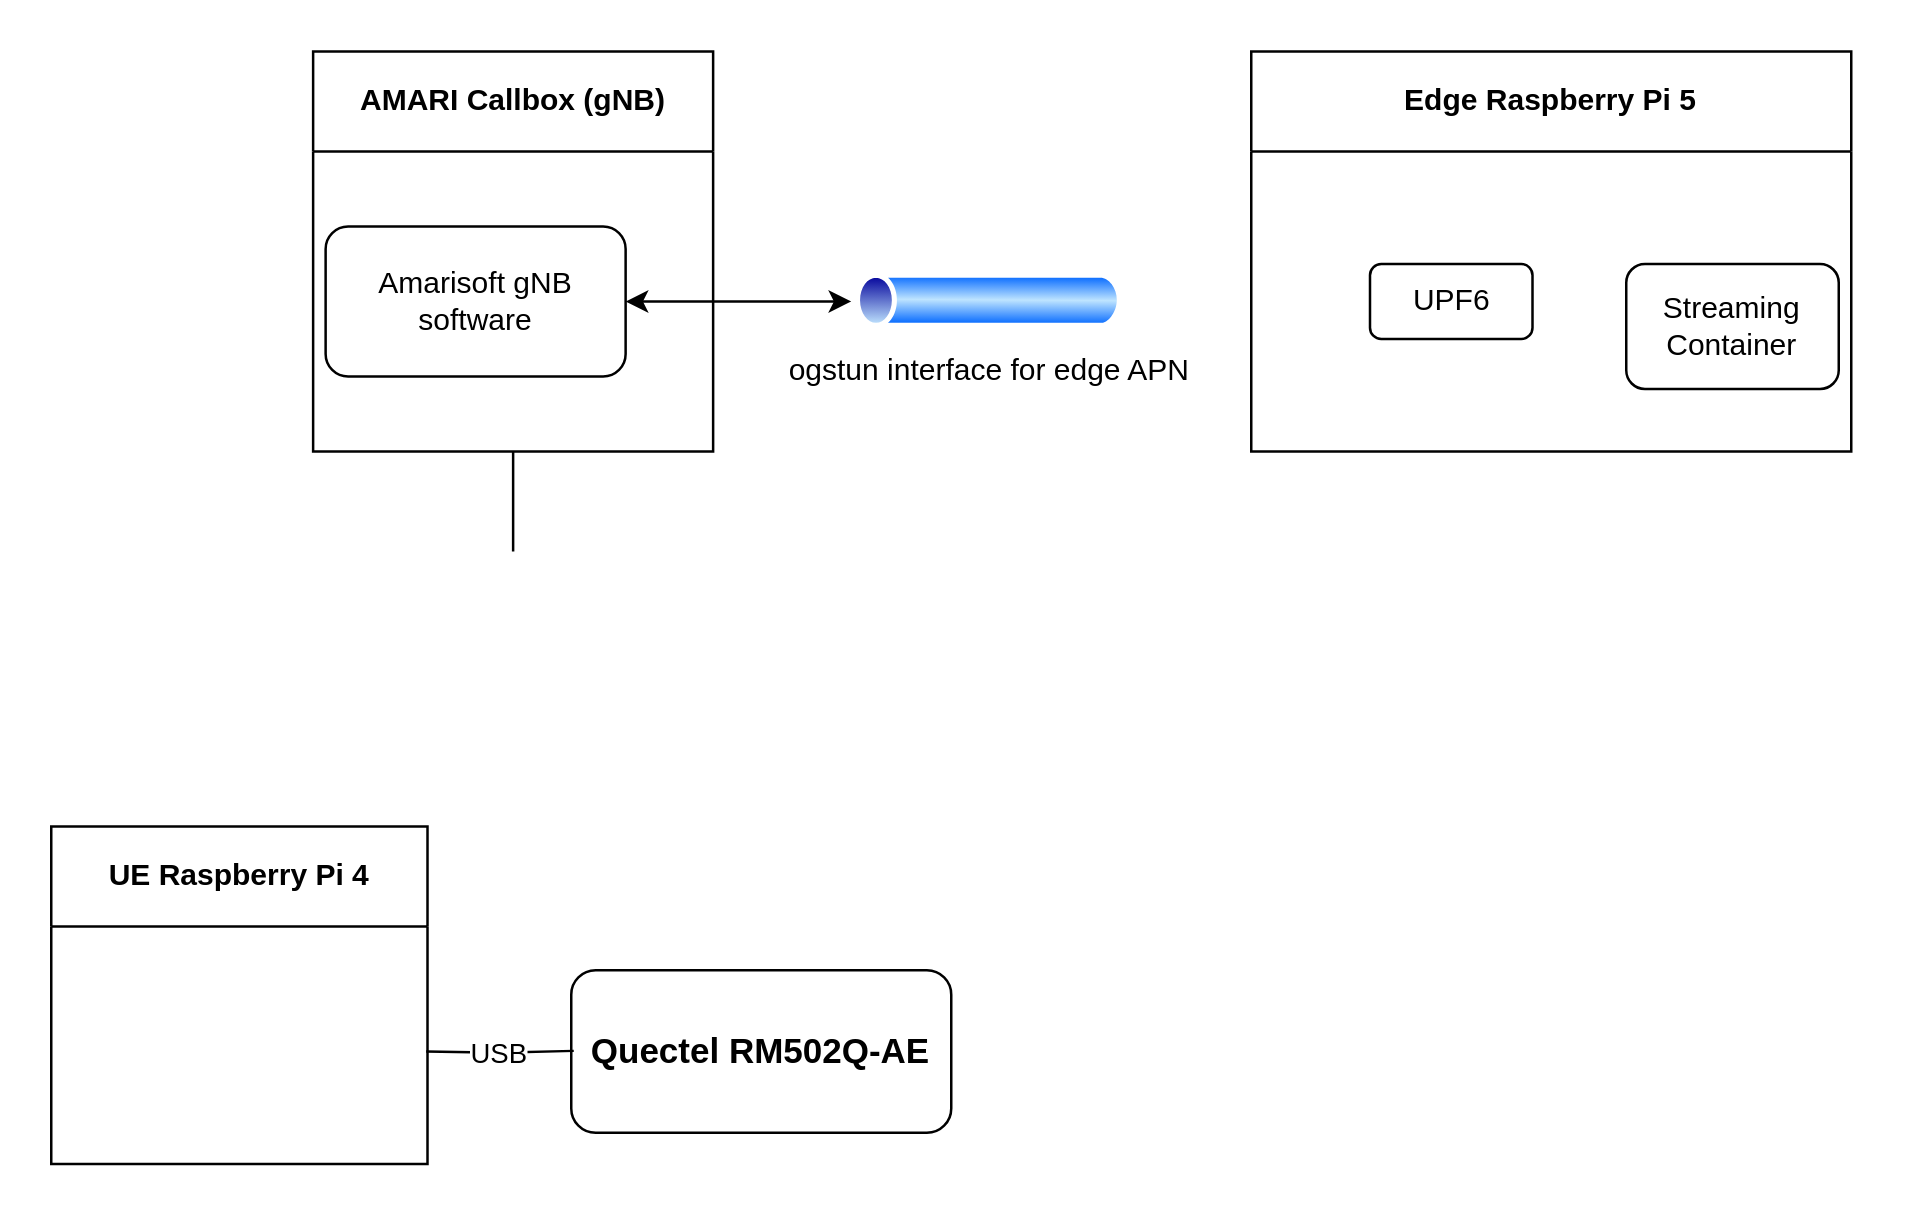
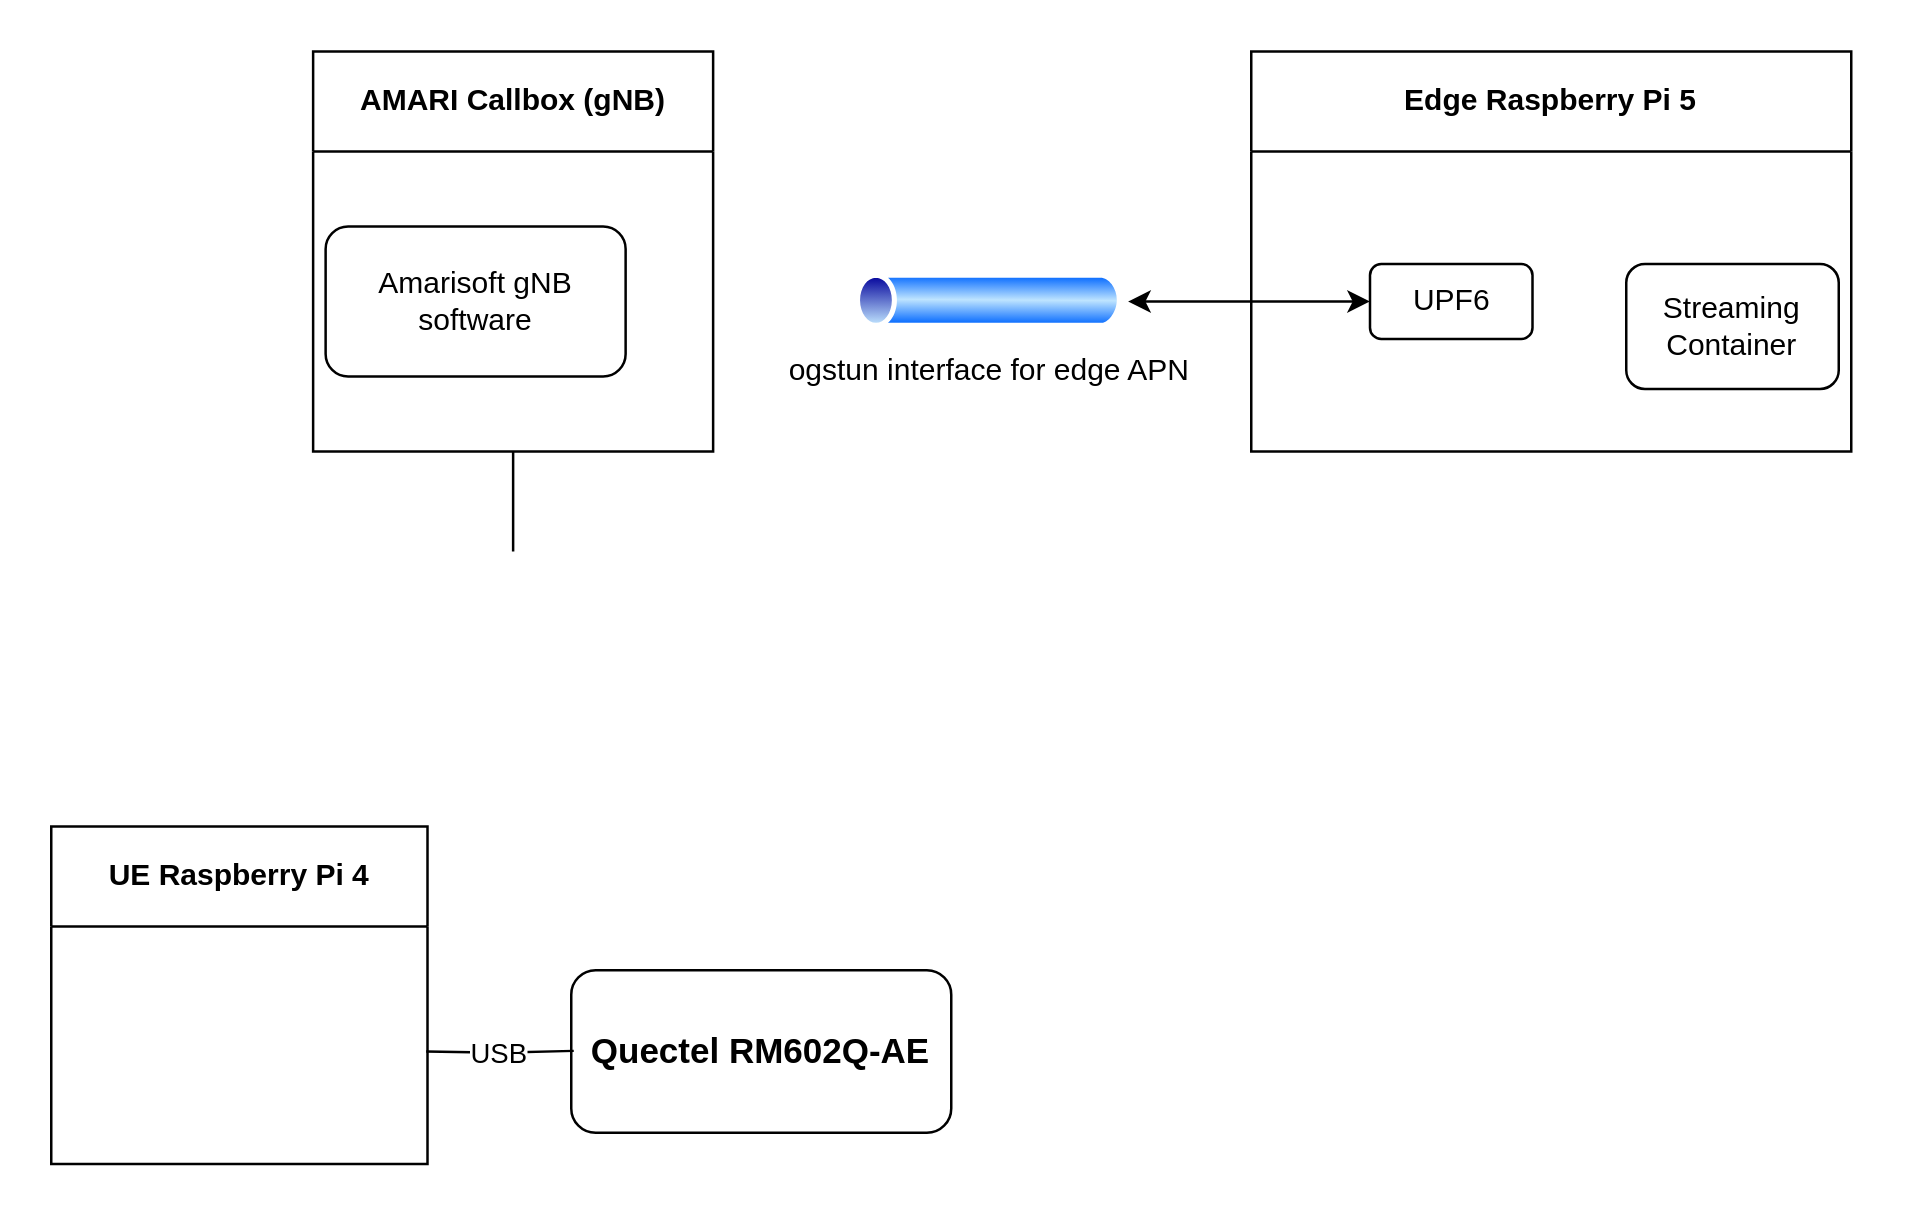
edge "Amarisoft gNB software" -- "ogstun interface for edge APN": removed
edge "ogstun interface for edge APN" -- "UPF6": added
node "Quectel RM502Q-AE": label "Quectel RM502Q-AE" -> "Quectel RM602Q-AE"
